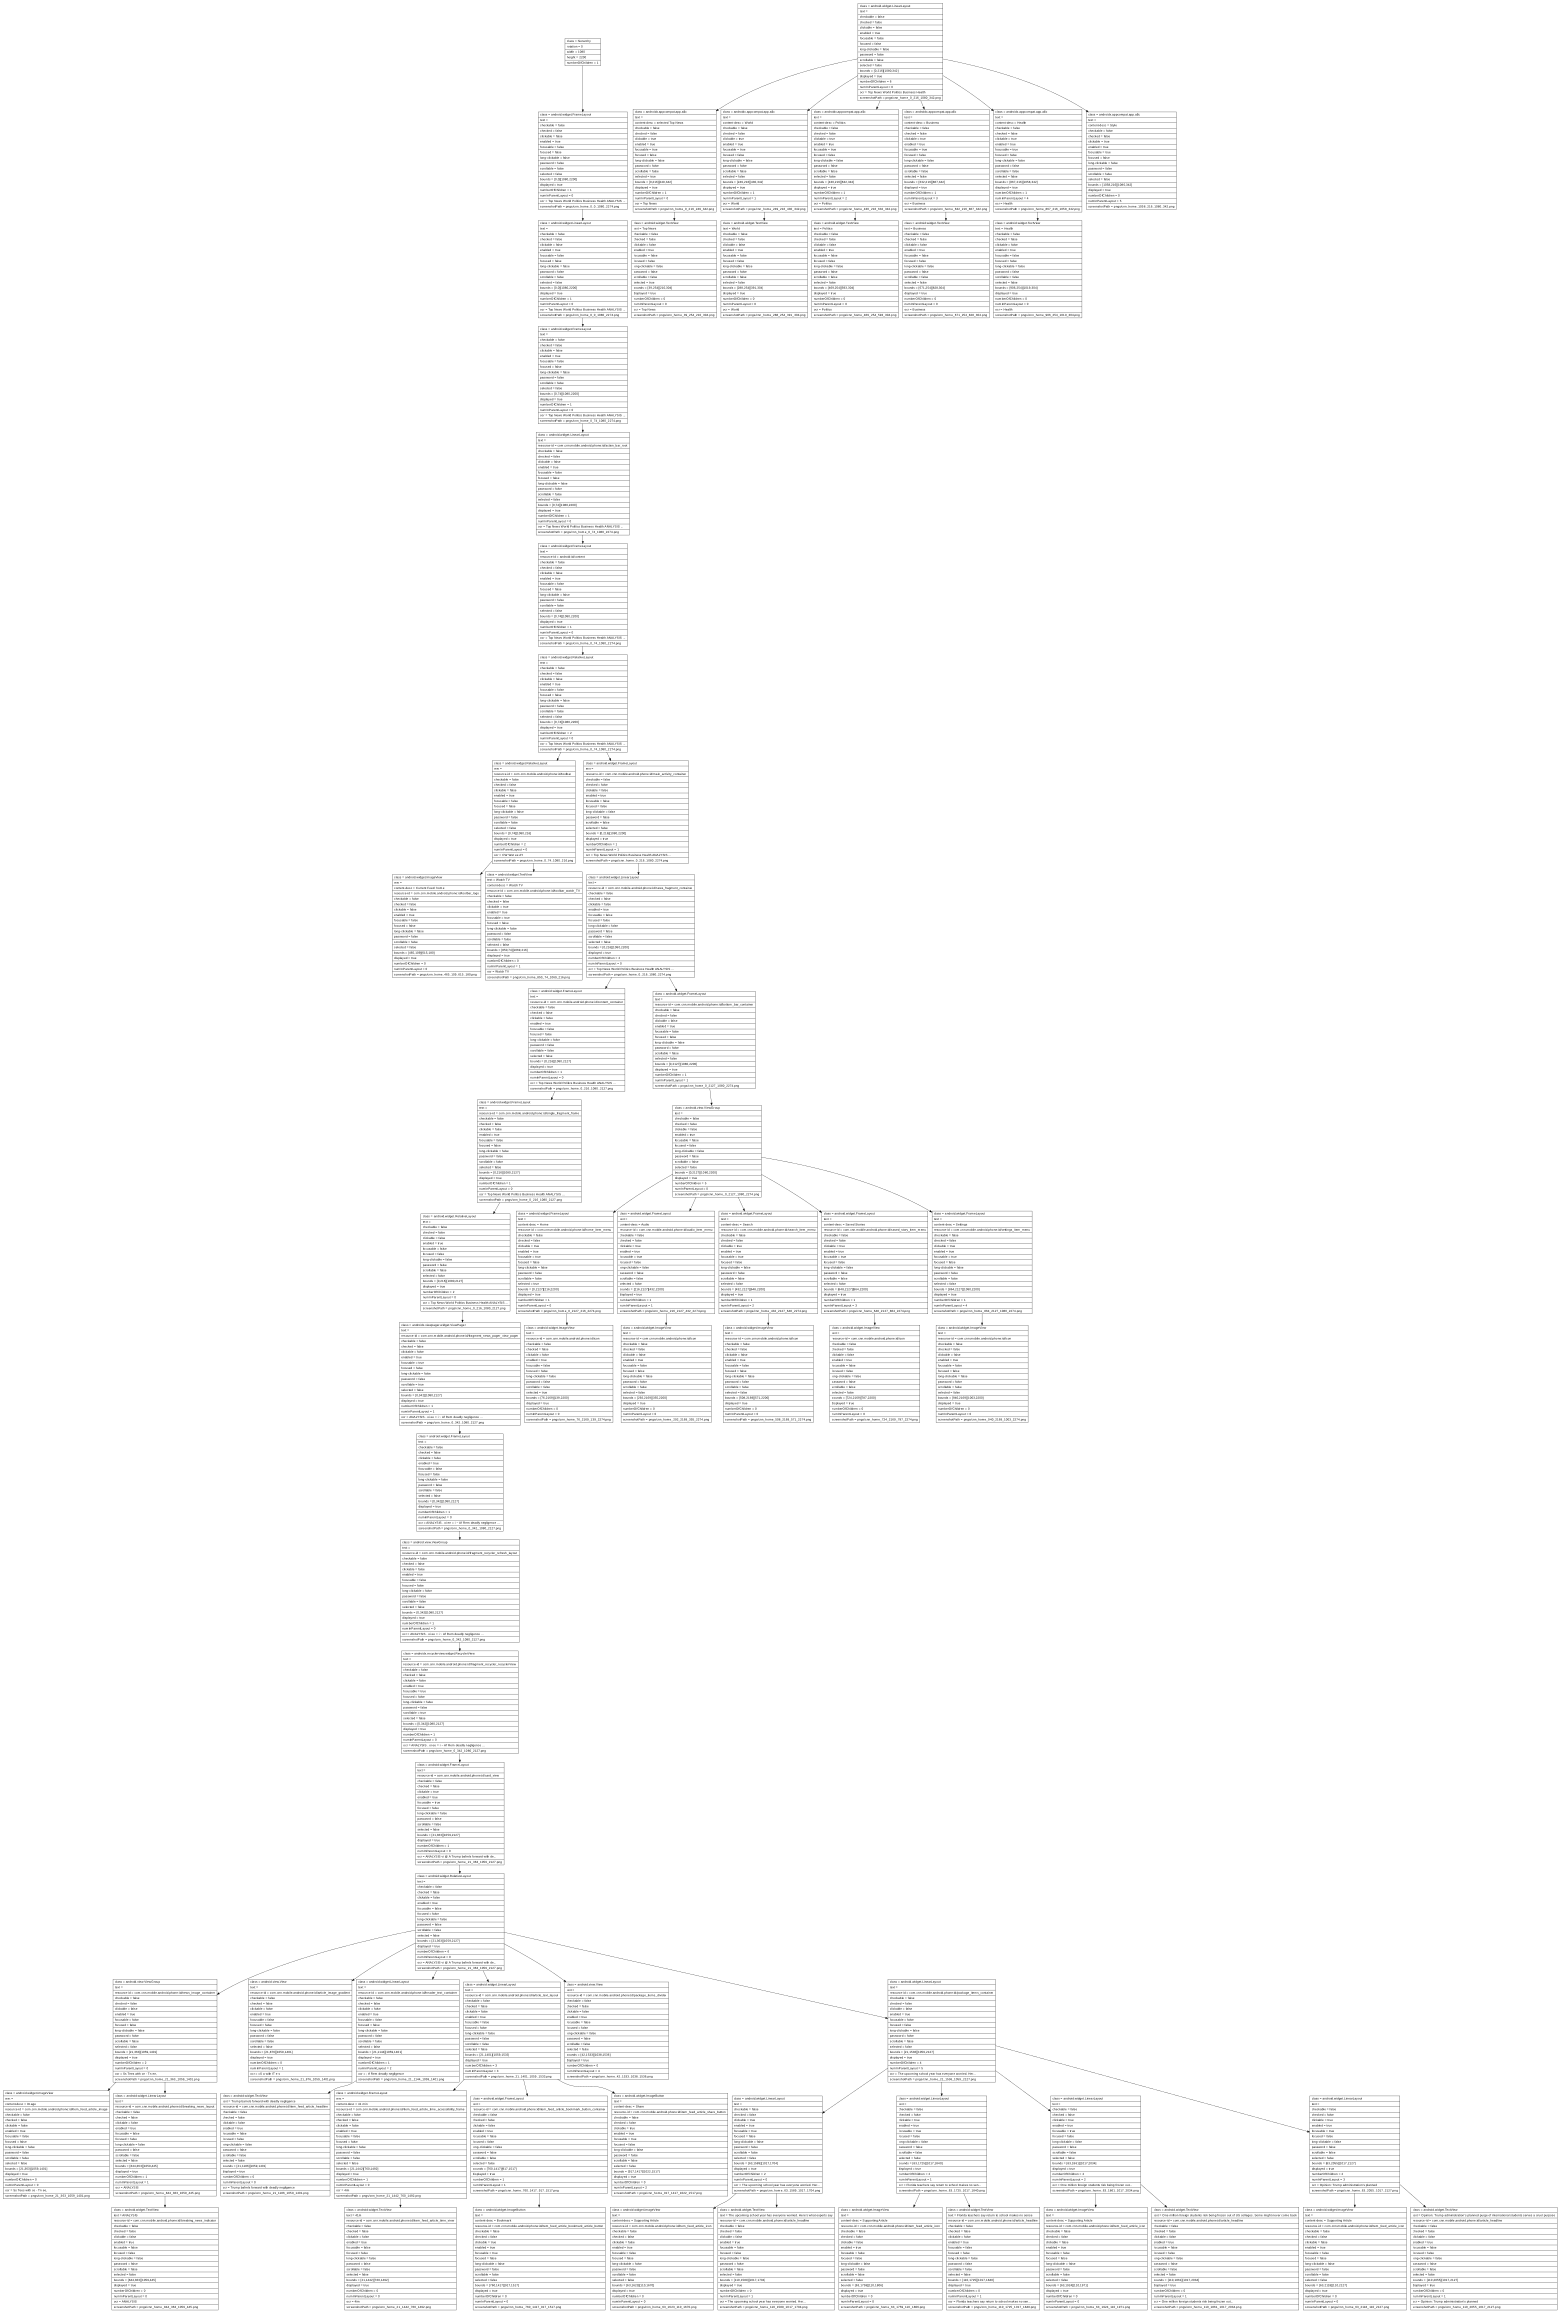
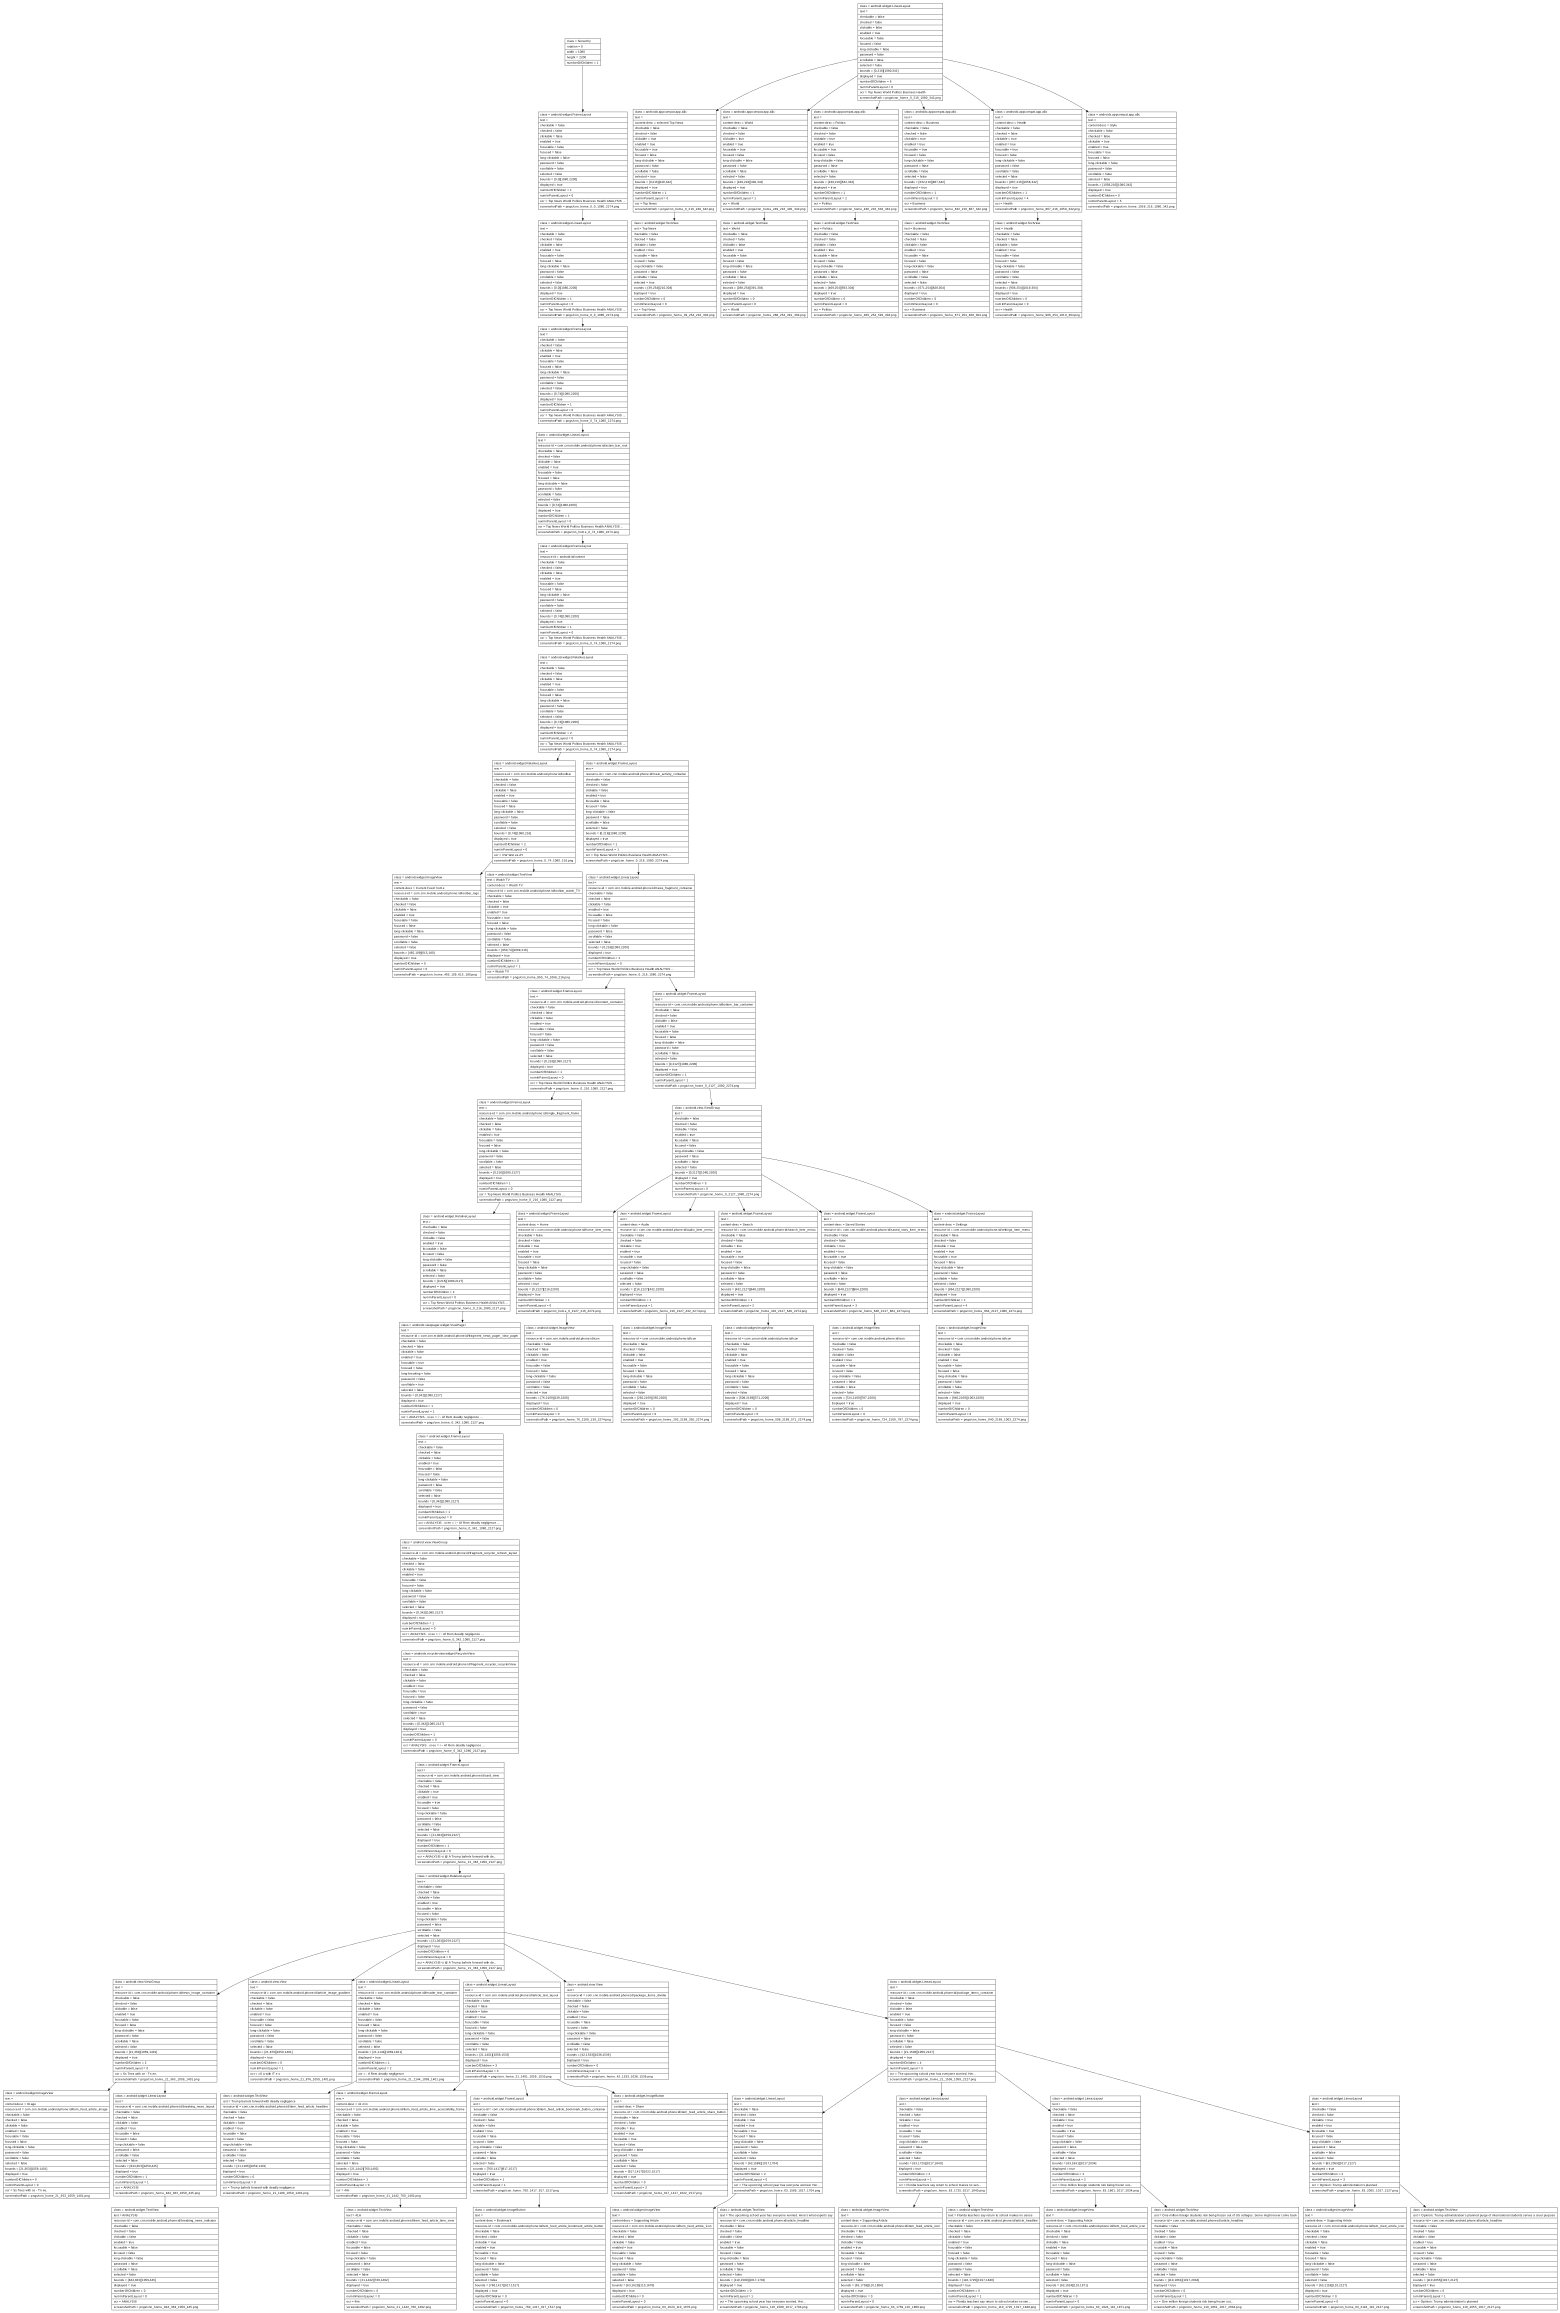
node "class = androidx.viewpager.widget.ViewPager": text "long-clickable = false" -> "long-breaking = false"
